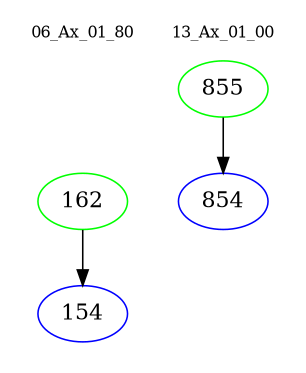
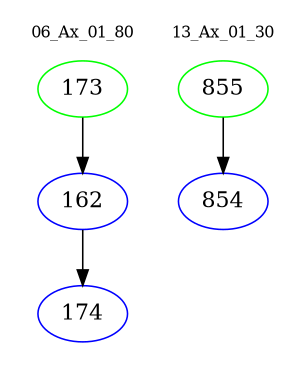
cluster "13_Ax_01_00": label "13_Ax_01_00" -> "13_Ax_01_30"
node "173": added
node "162": color green -> blue
node "154": label "154" -> "174"
